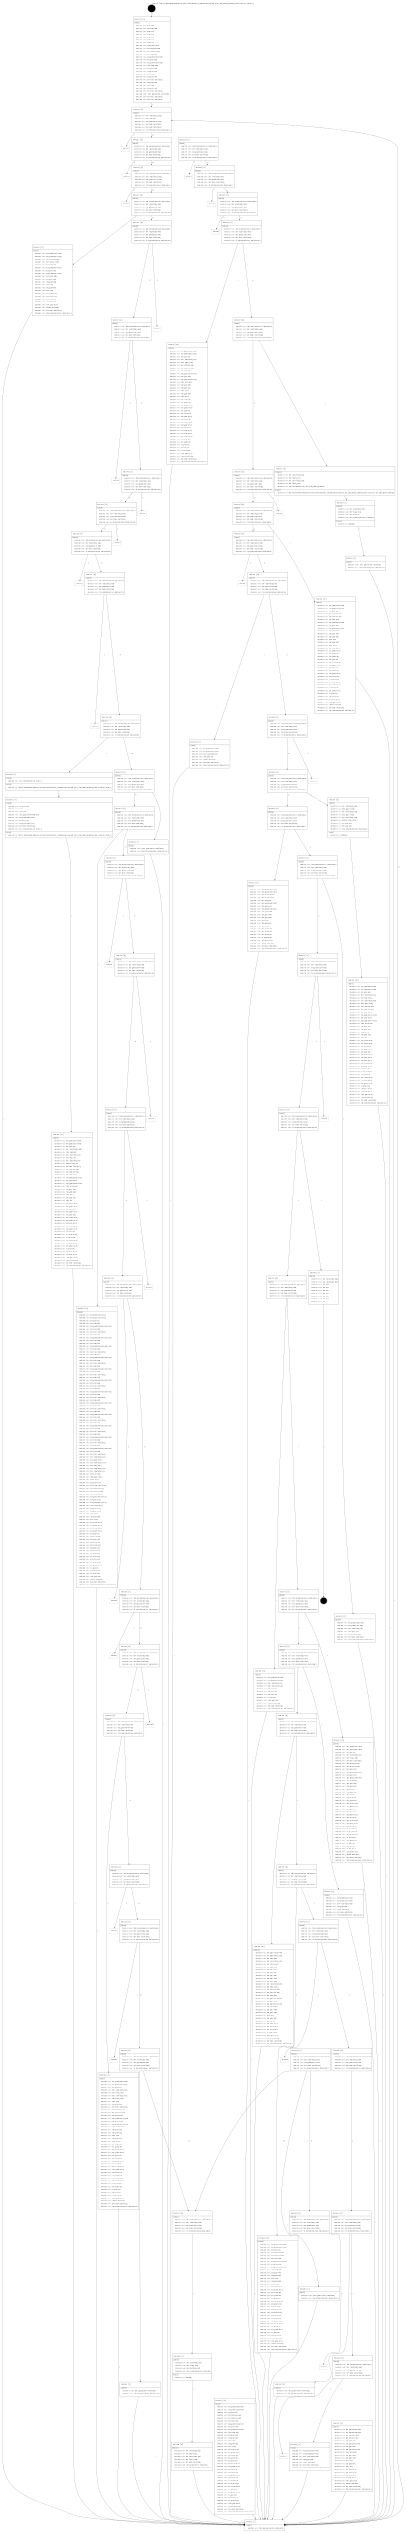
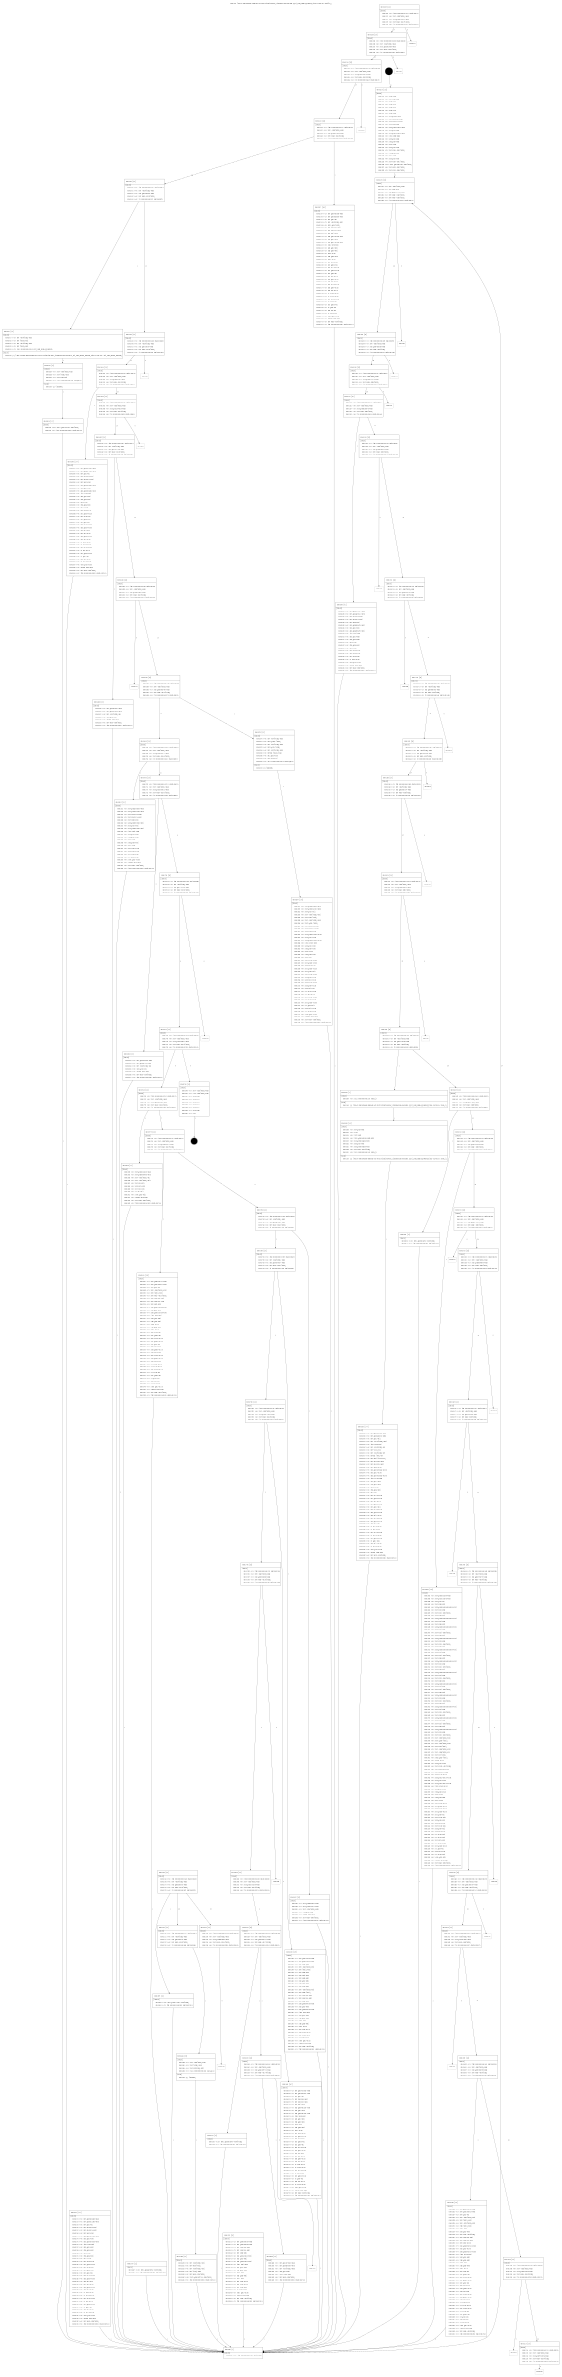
node "0x401530 [28]": removed
